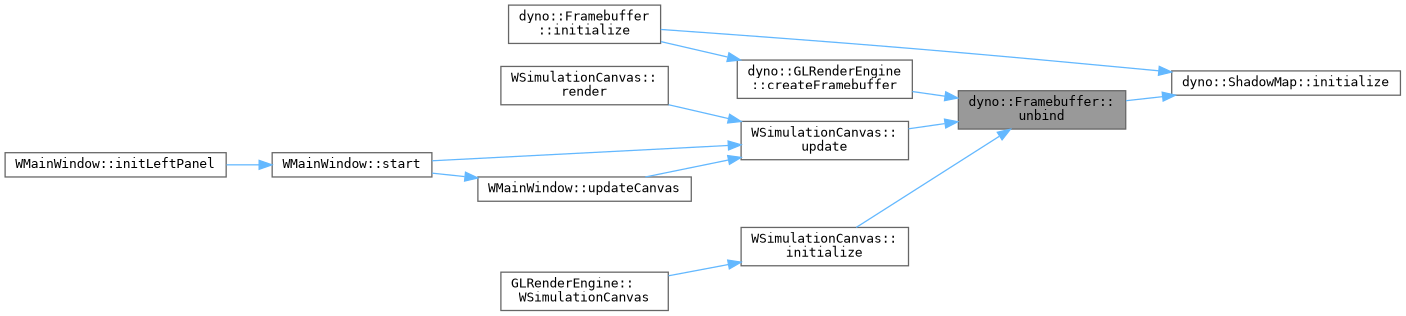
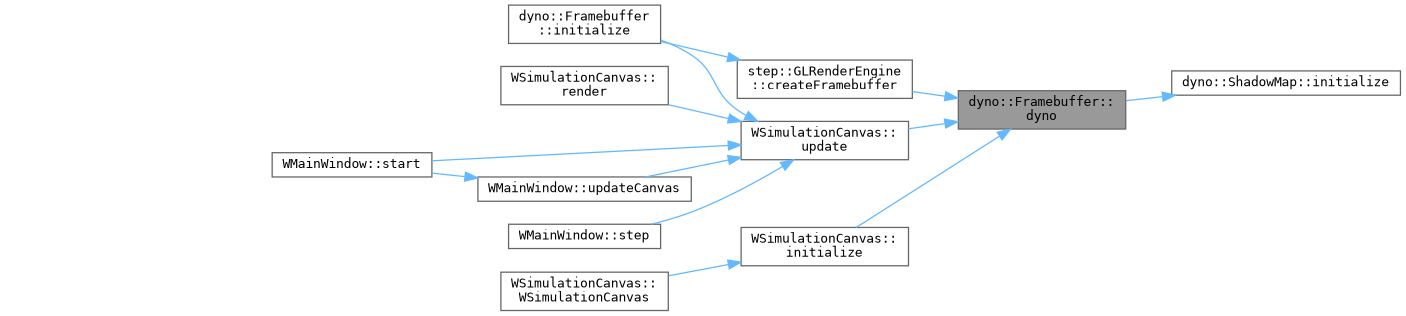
edge "dyno::Framebuffer ::initialize" -> "dyno::ShadowMap::initialize": now "dyno::Framebuffer ::initialize" -> "WSimulationCanvas:: update"
node "dyno::GLRenderEngine ::createFramebuffer": label "dyno::GLRenderEngine ::createFramebuffer" -> "step::GLRenderEngine ::createFramebuffer"
node "dyno::Framebuffer:: unbind": label "dyno::Framebuffer:: unbind" -> "dyno::Framebuffer:: dyno"
node "WMainWindow::initLeftPanel": removed
node "WMainWindow::step": added
node "GLRenderEngine:: WSimulationCanvas": label "GLRenderEngine:: WSimulationCanvas" -> "WSimulationCanvas:: WSimulationCanvas"
